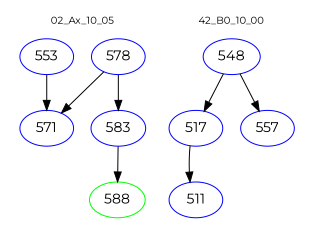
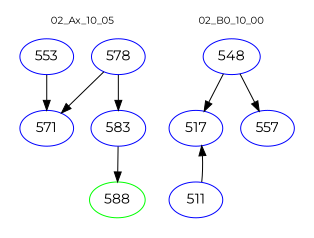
cluster "42_B0_10_00": label "42_B0_10_00" -> "02_B0_10_00"
edge "517" -> "511": reversed
